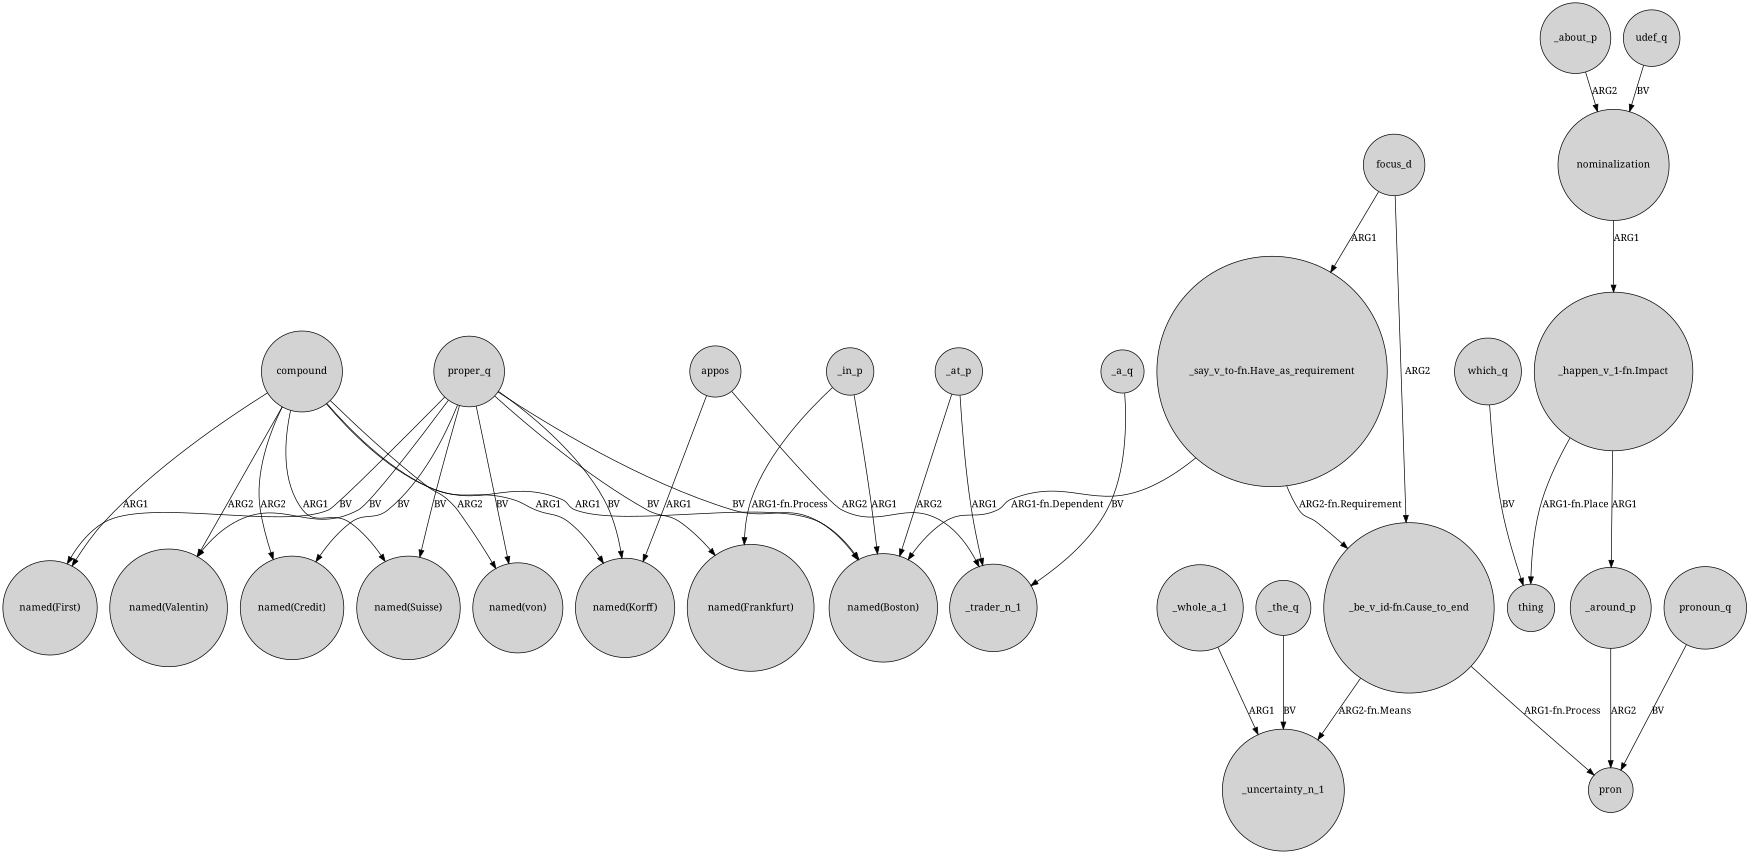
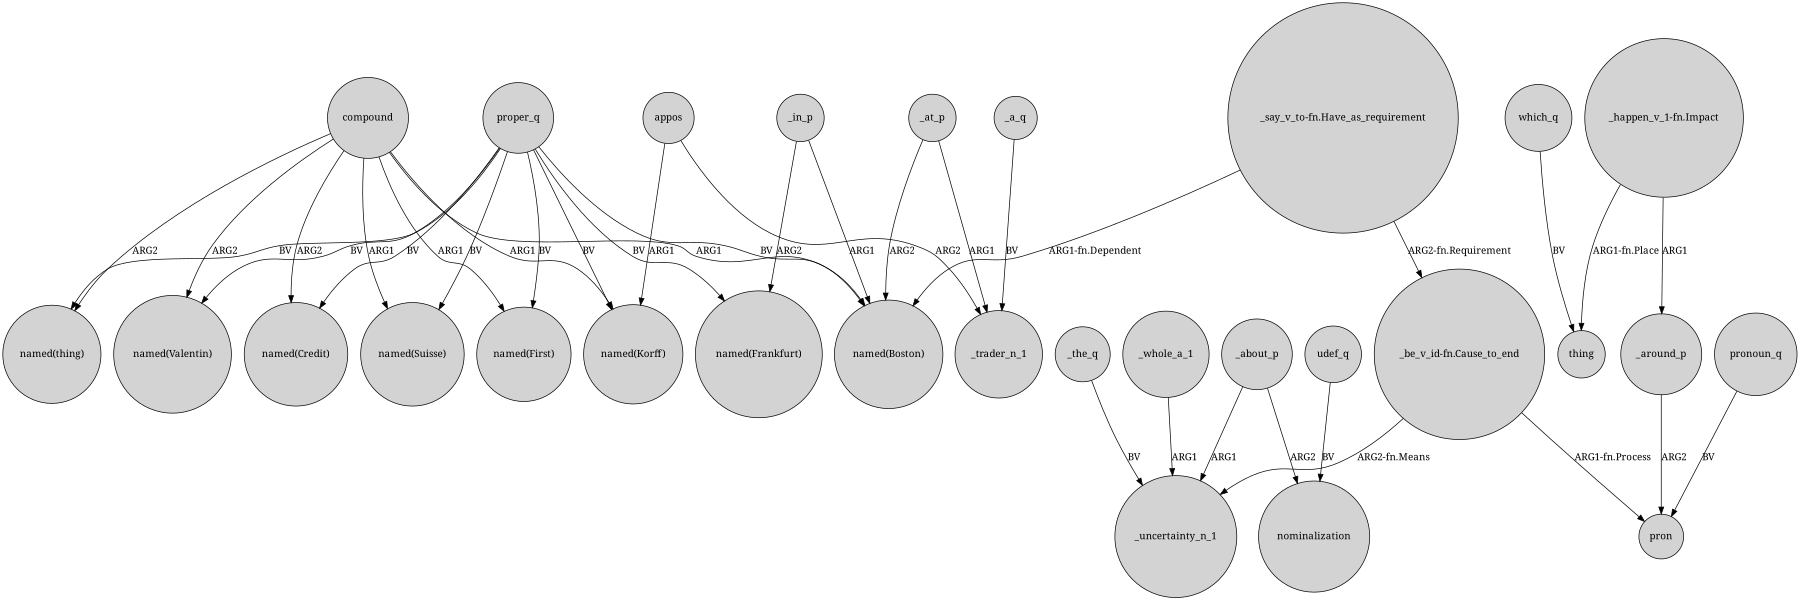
node "focus_d": removed
edge "nominalization" -> "_happen_v_1-fn.Impact": removed, label "ARG1"
edge "_about_p" -> "_uncertainty_n_1": added, label "ARG1"
edge "_in_p" -> "named(Frankfurt)": label "ARG1-fn.Process" -> "ARG2"
node "named(von)": label "named(von)" -> "named(thing)"
